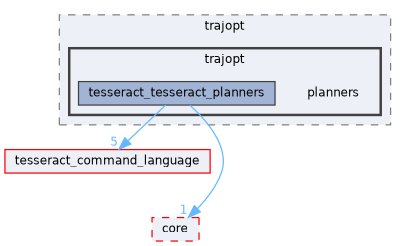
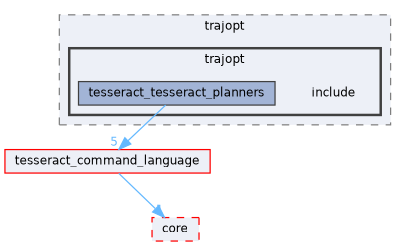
node "planners": label "planners" -> "include"
edge "tesseract_tesseract_planners" -> "core": now "tesseract_command_language" -> "core"
